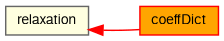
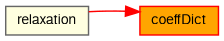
edge "coeffDict" -> "relaxation": reversed
